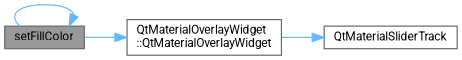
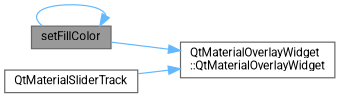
edge "QtMaterialOverlayWidget ::QtMaterialOverlayWidget" -> "QtMaterialSliderTrack": reversed
